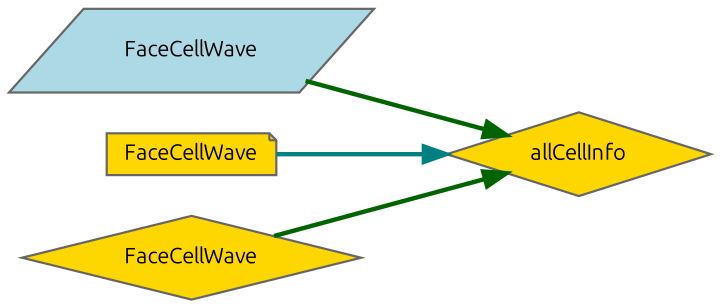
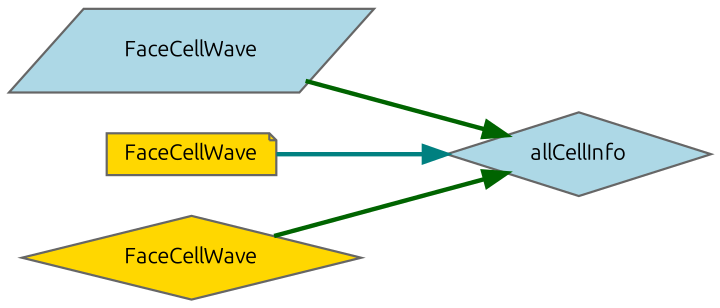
node "allCellInfo": fillcolor gold -> lightblue
